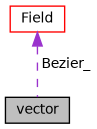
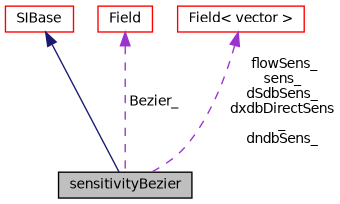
node "SIBase": added
node "Field< vector >": added
node "vector": label "vector" -> "sensitivityBezier"
